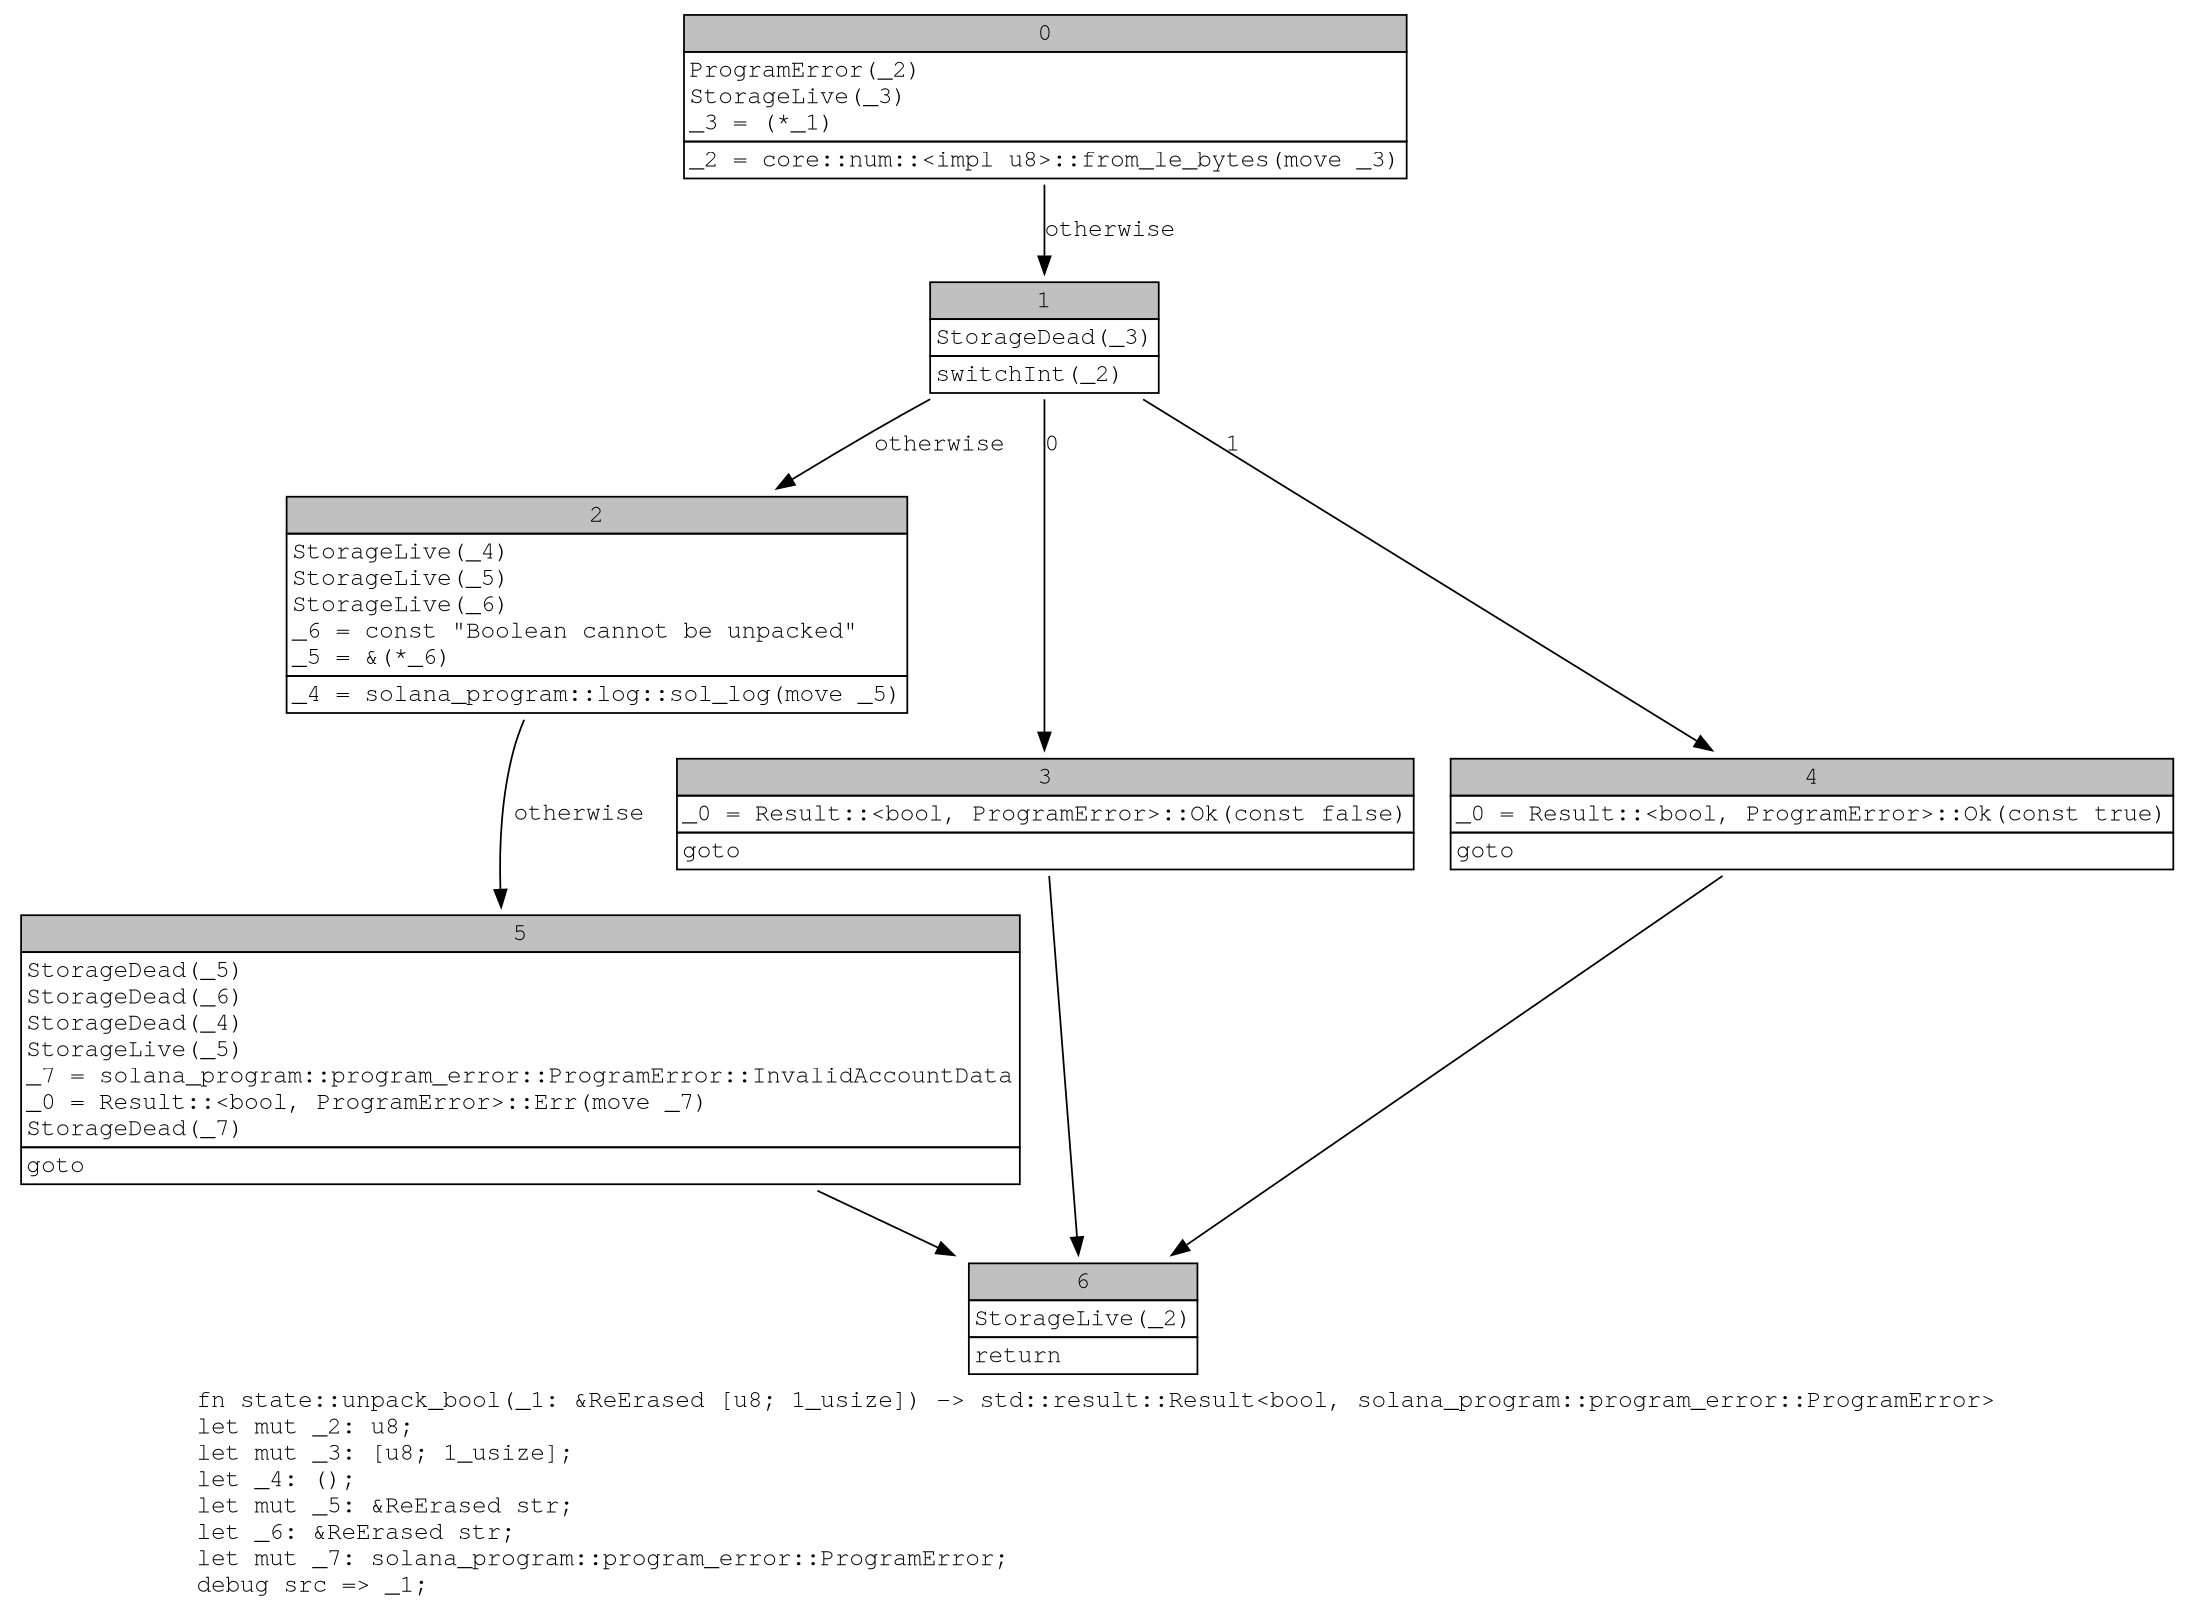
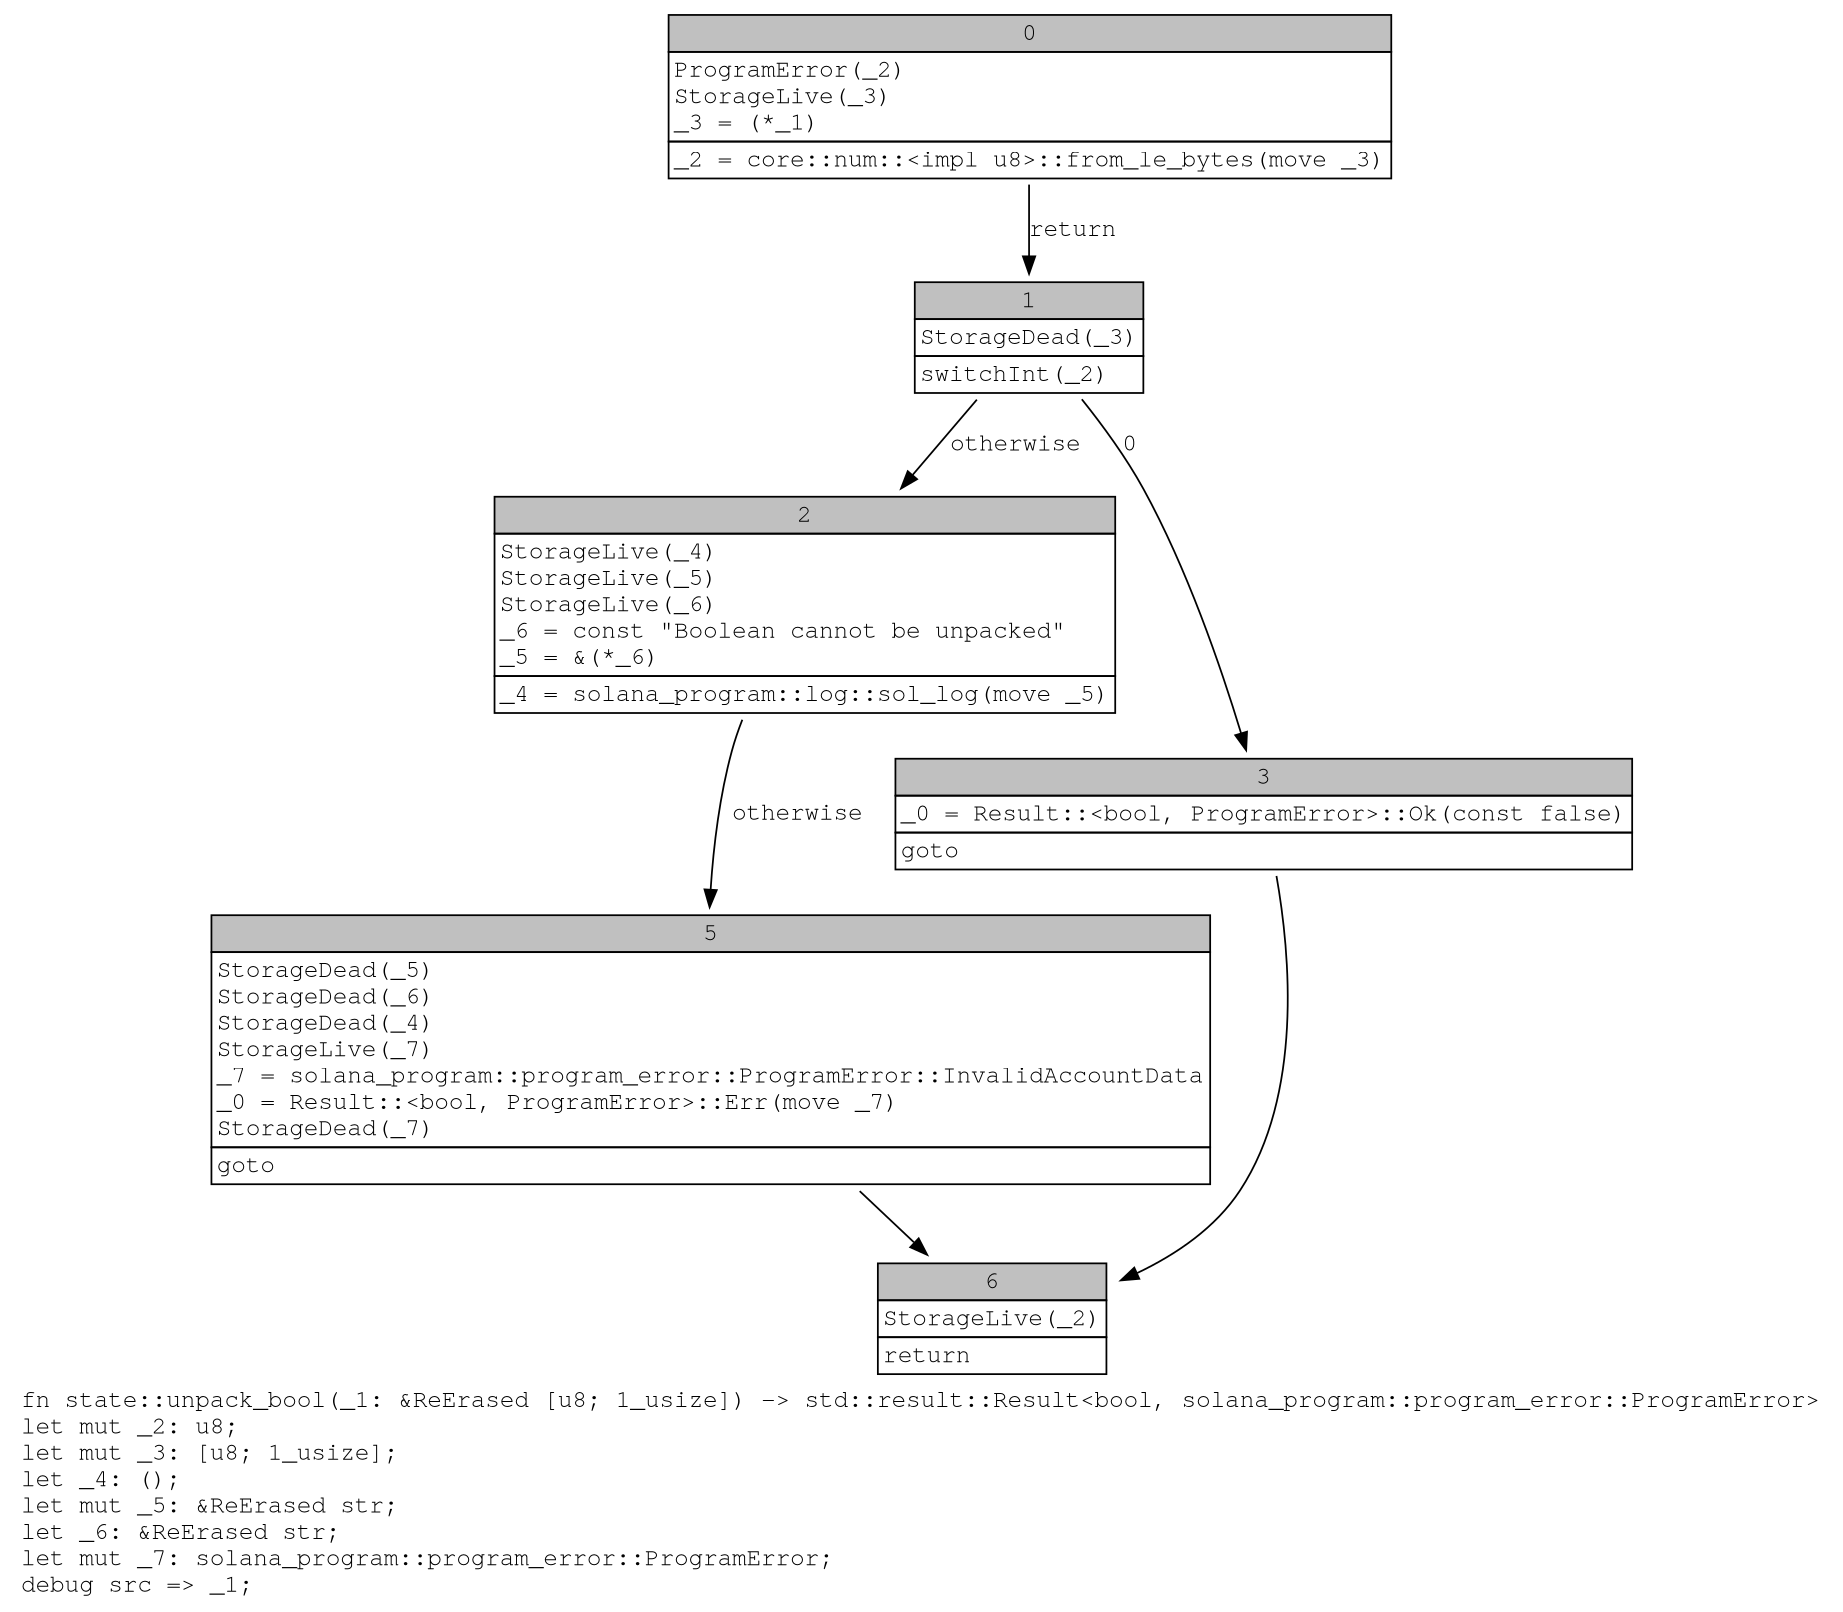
edge "0" -> "1": label "otherwise" -> "return"
node "4": removed
node "5": text "StorageLive(_5)" -> "StorageLive(_7)"
